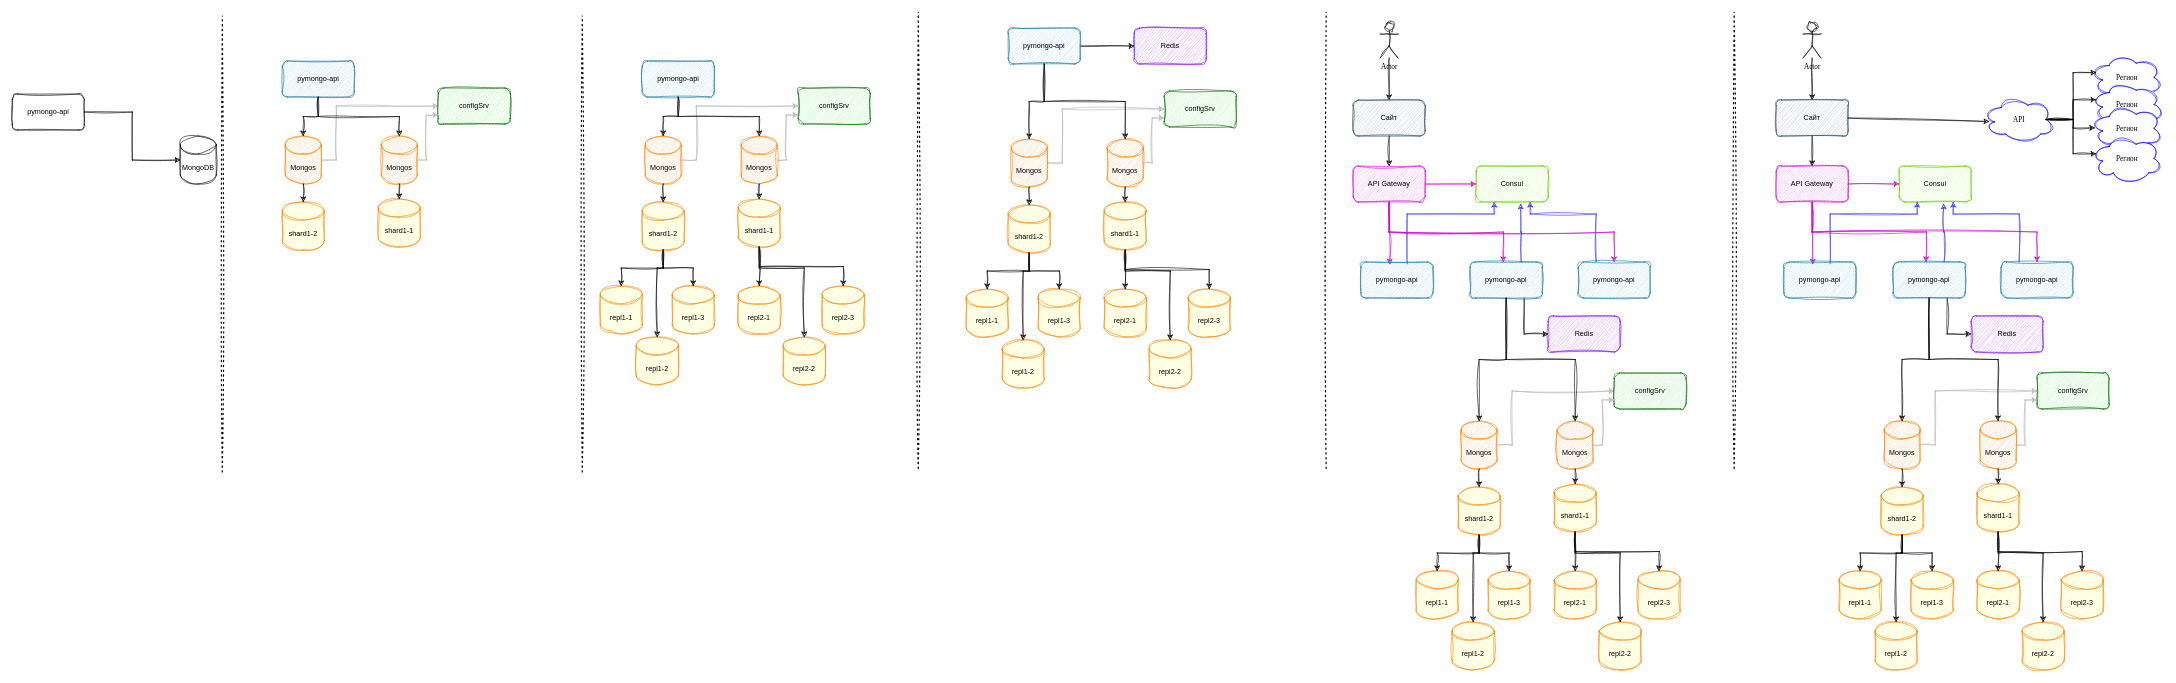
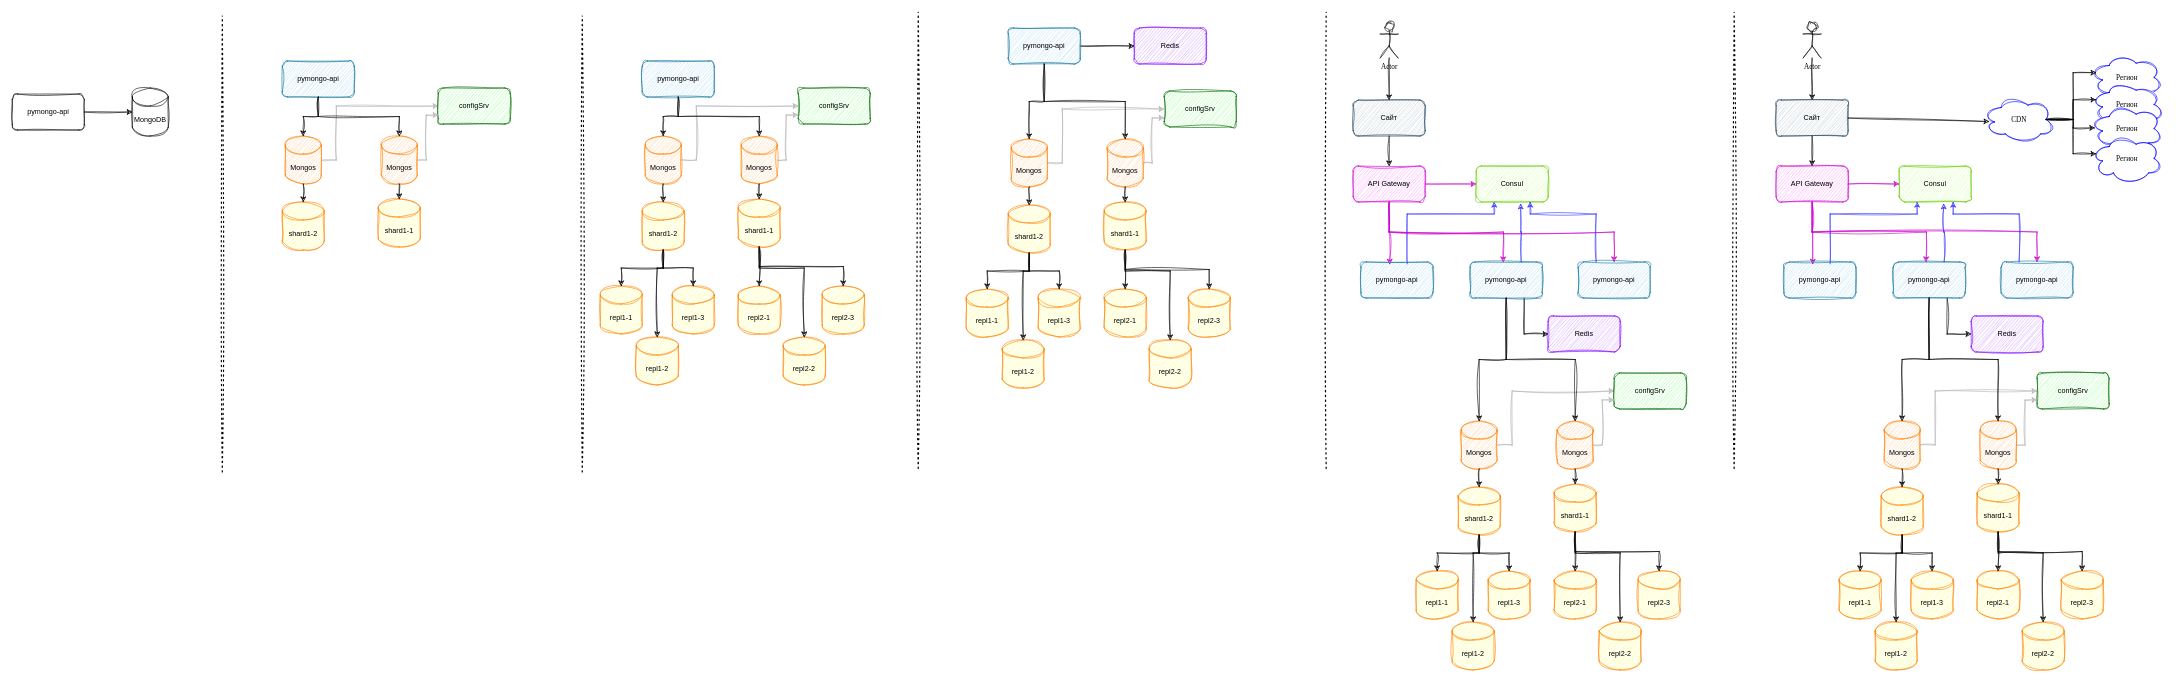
node "API": label "API" -> "CDN"
node "MongoDB": moved (198, 160) -> (150, 112)
